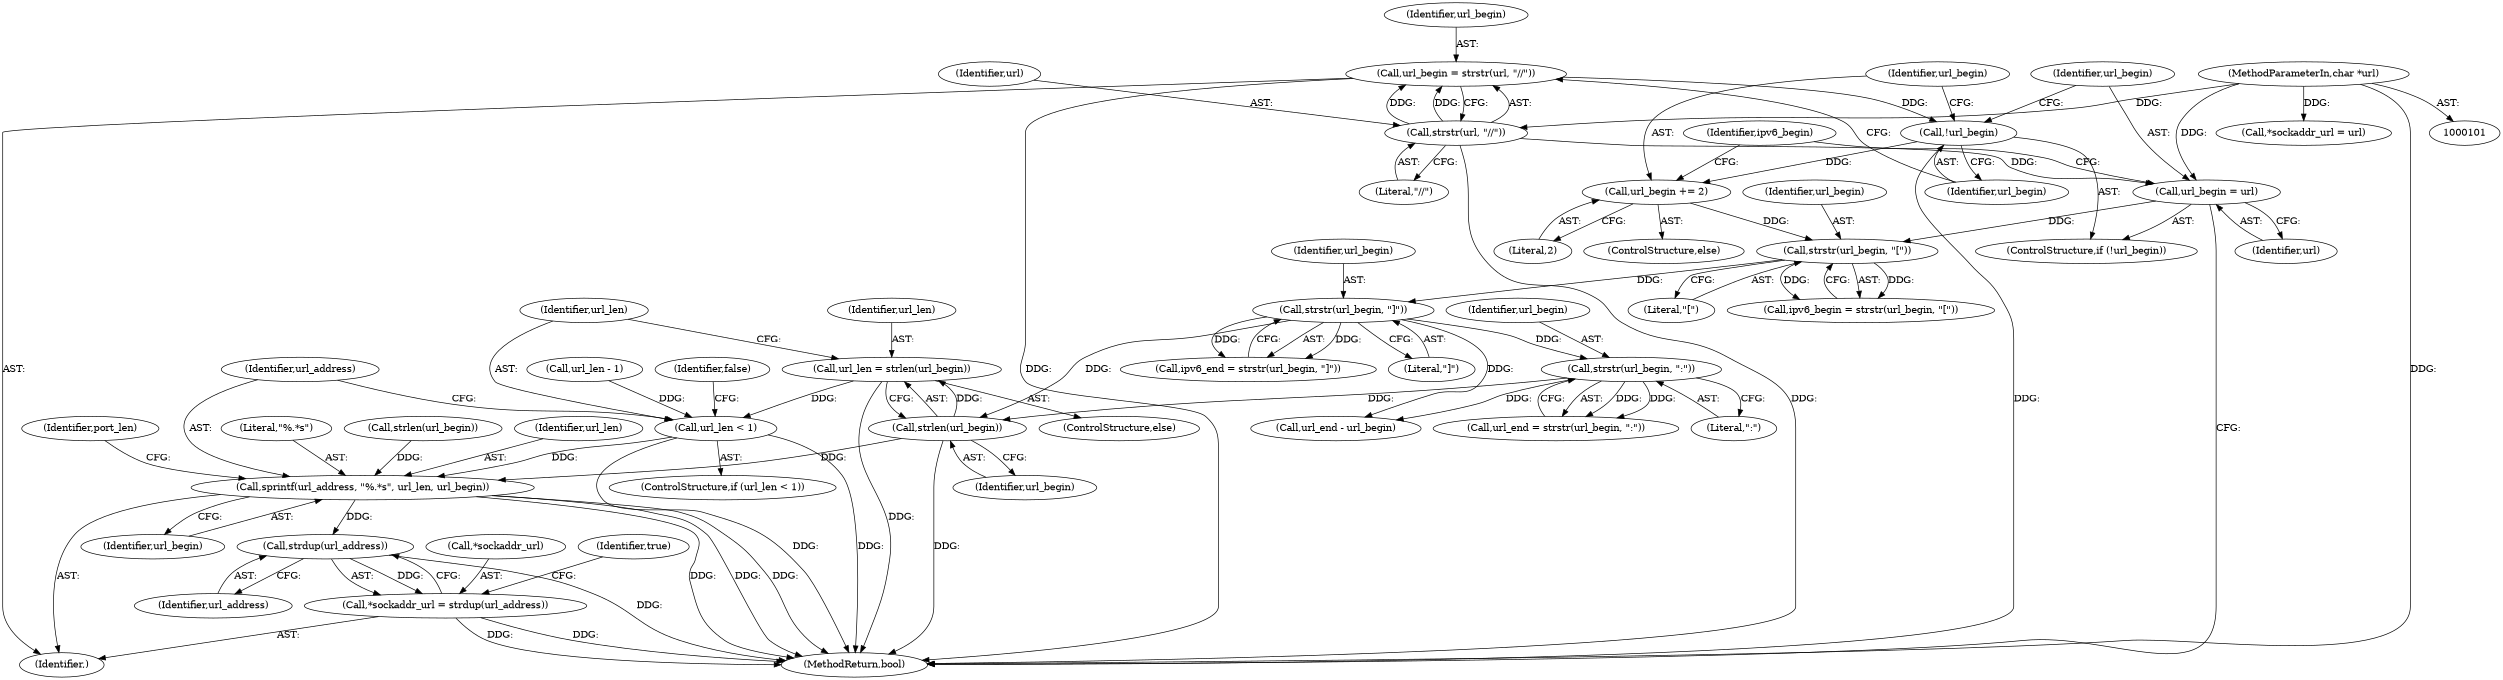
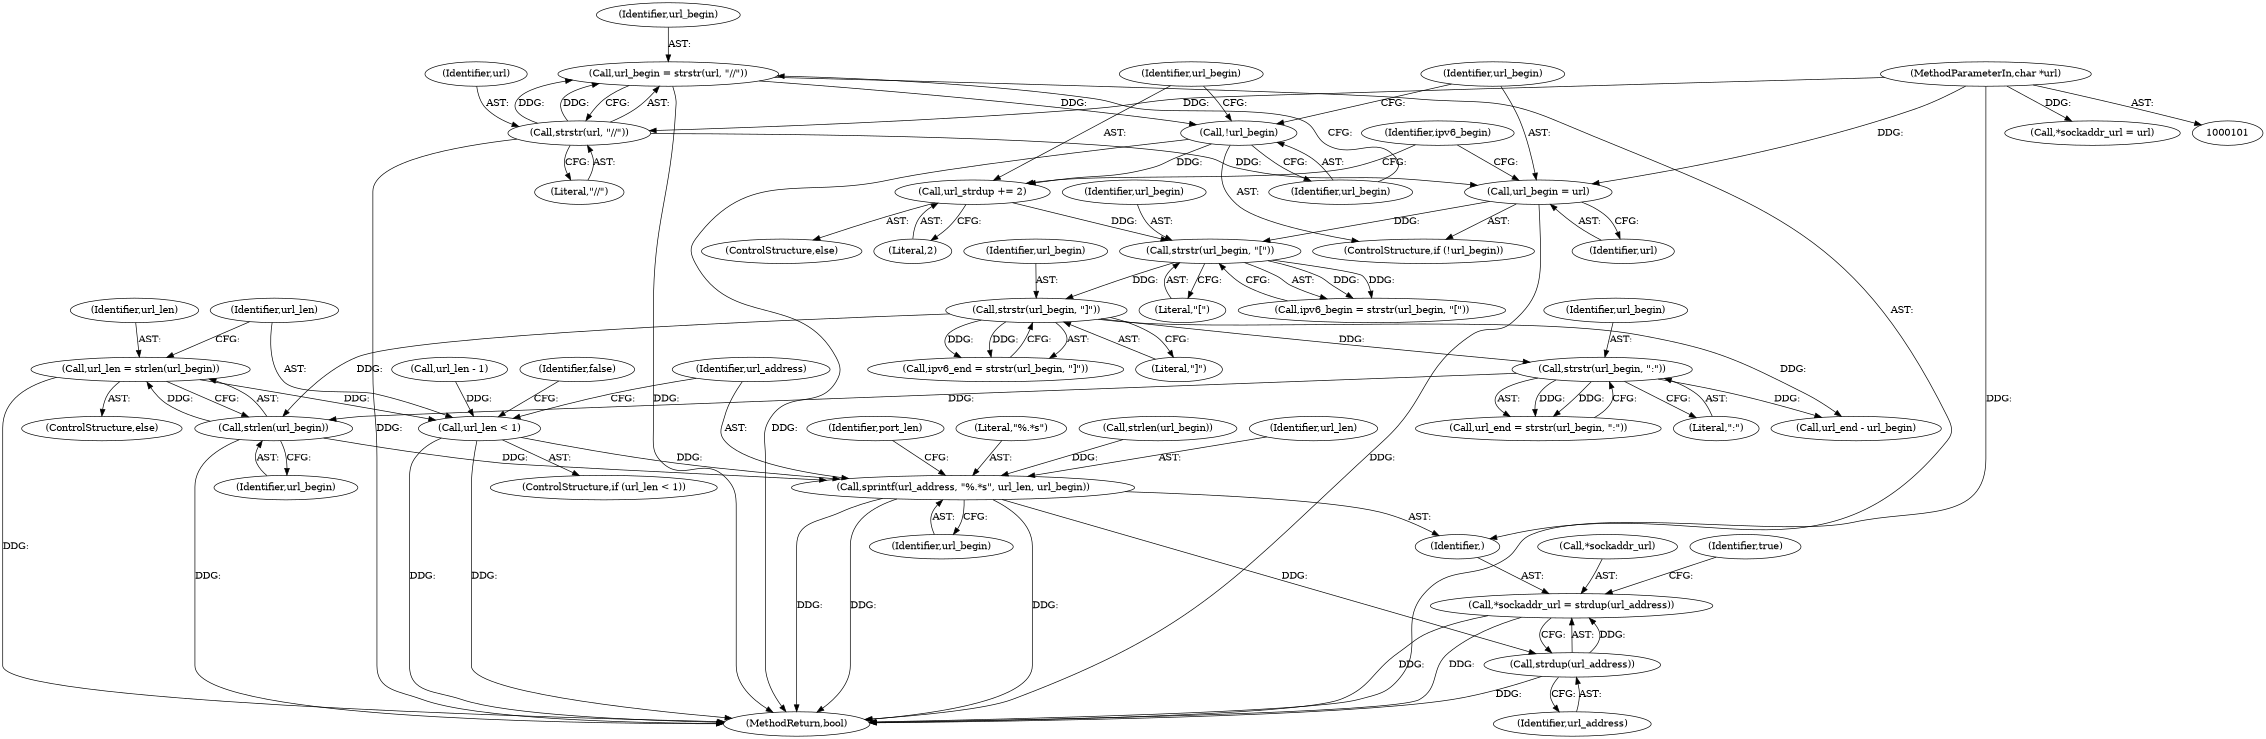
node "(Call,url_begin += 2)": label "(Call,url_begin += 2)" -> "(Call,url_strdup += 2)"
edge "(Call,url_begin = url)" -> "(MethodReturn,bool)": label "CFG: " -> "DDG: "
edge "(Call,*sockaddr_url = strdup(url_address))" -> "(Identifier,)": reversed
